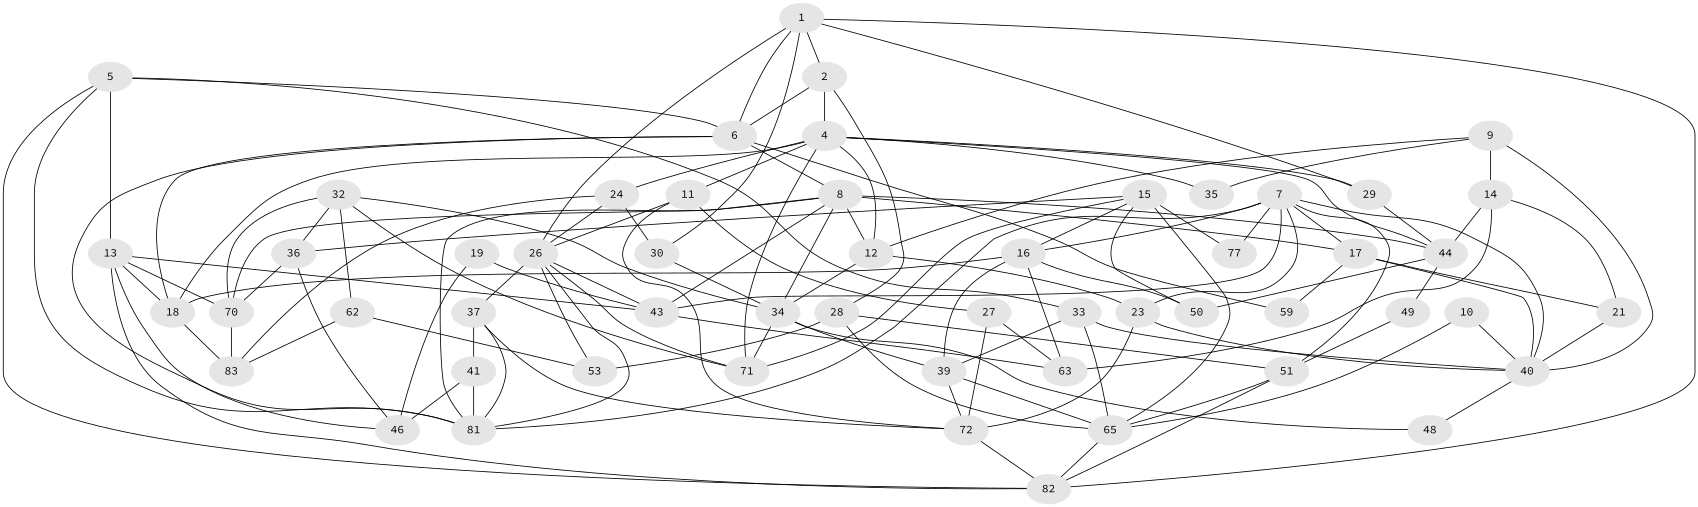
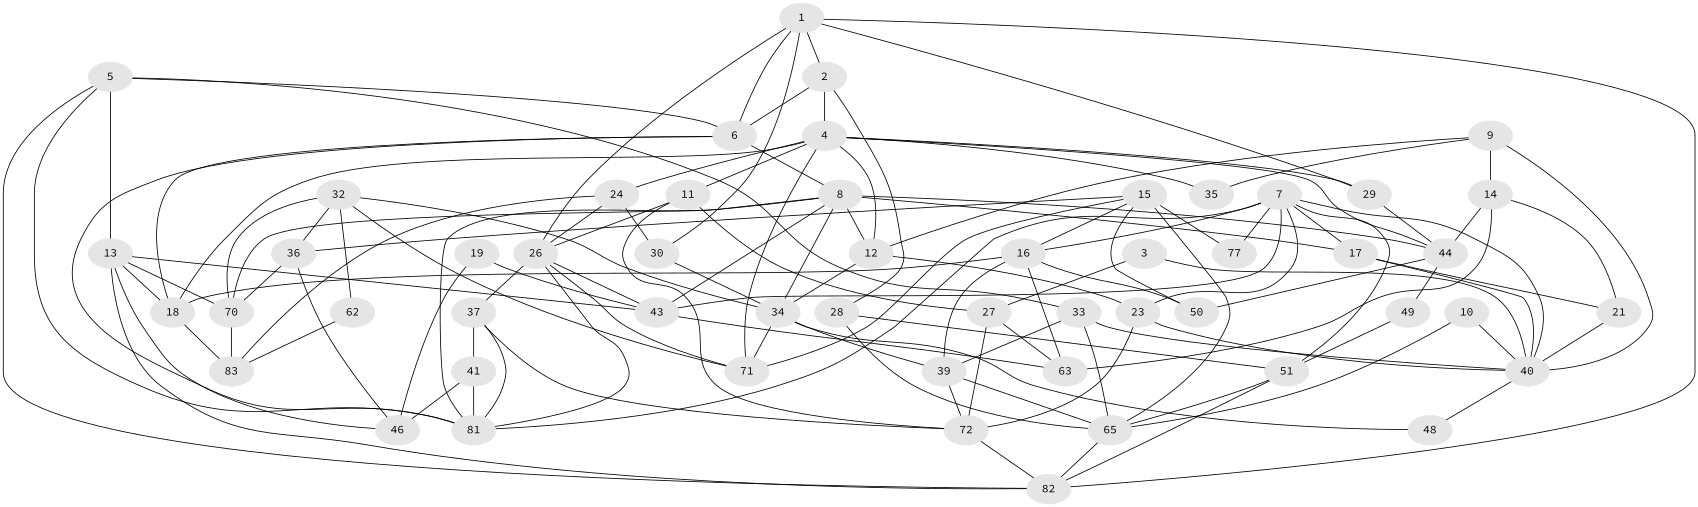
node "3": added
node "59": removed
node "53": removed
